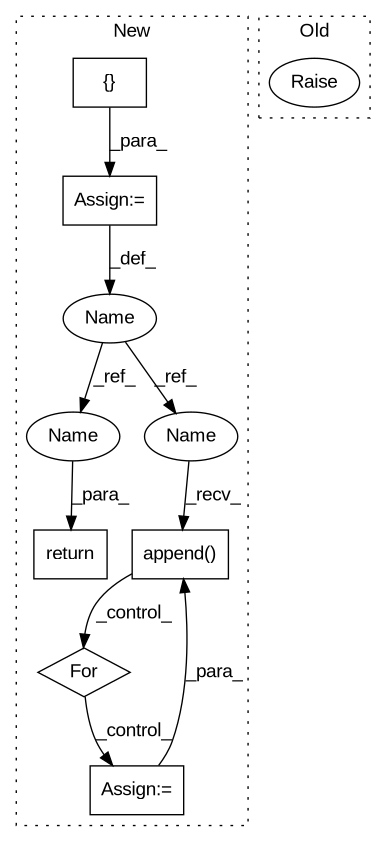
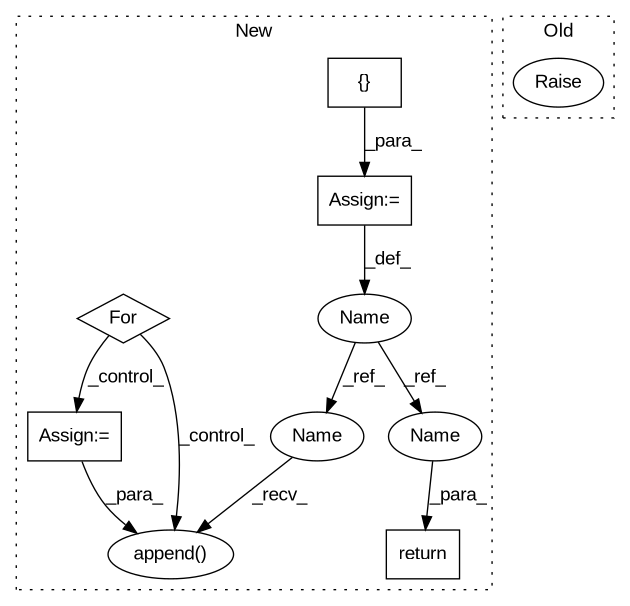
node "append()": shape box -> ellipse
edge "append()" -> "For": reversed
